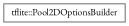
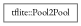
node "tflite::Pool2DOptionsBuilder": label "tflite::Pool2DOptionsBuilder" -> "tflite::Pool2Pool"
